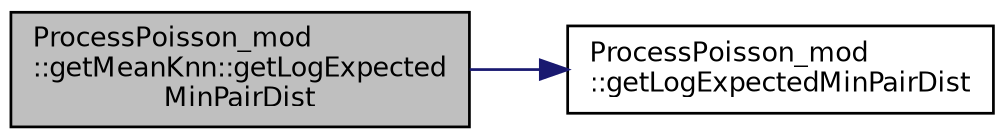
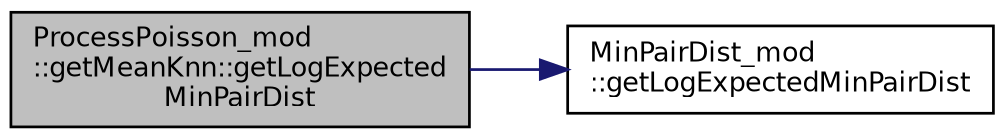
node "ProcessPoisson_mod ::getLogExpectedMinPairDist": label "ProcessPoisson_mod ::getLogExpectedMinPairDist" -> "MinPairDist_mod ::getLogExpectedMinPairDist"
